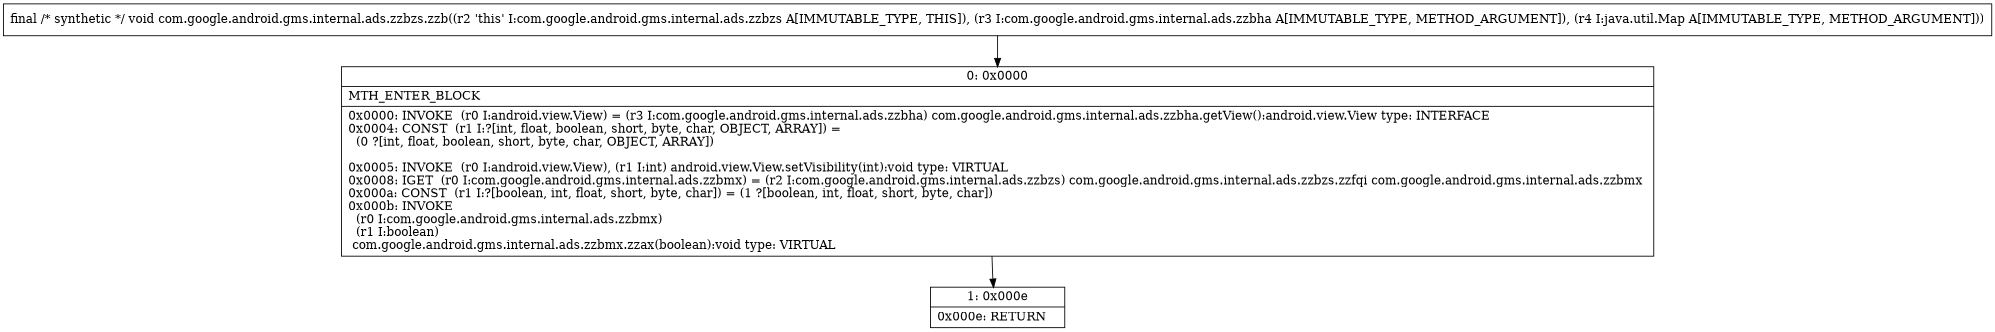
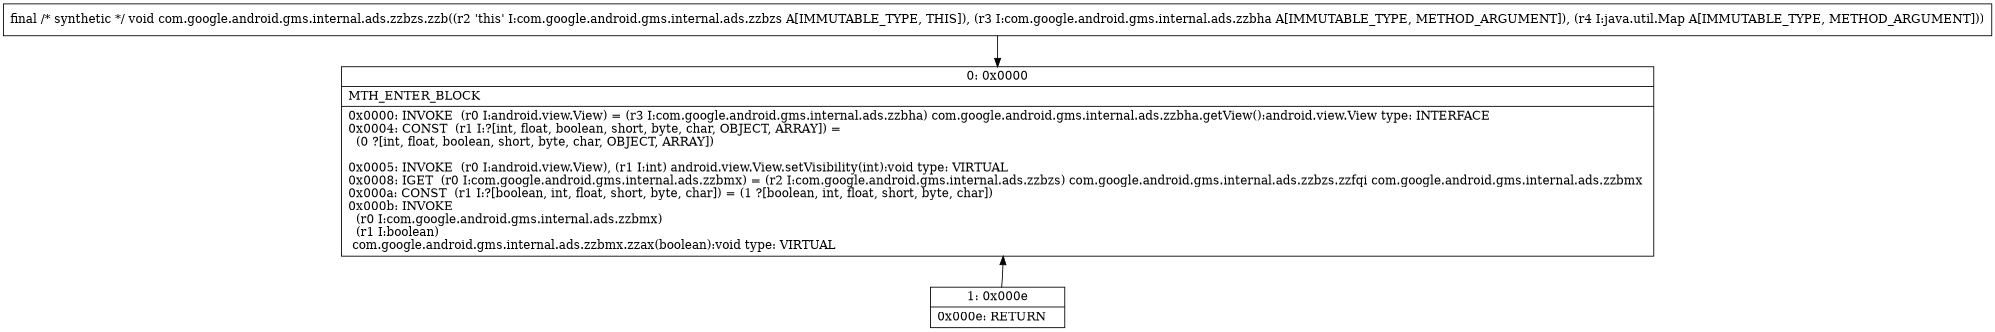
edge "0: 0x0000" -> "1: 0x000e": reversed
